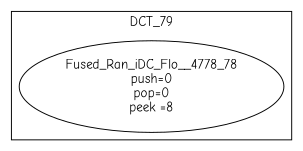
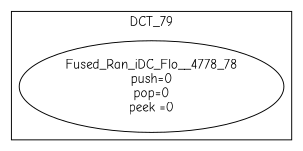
node "Fused_Ran_iDC_Flo__4778_78 push=0 pop=0 peek =8": label "Fused_Ran_iDC_Flo__4778_78 push=0 pop=0 peek =8" -> "Fused_Ran_iDC_Flo__4778_78 push=0 pop=0 peek =0"
